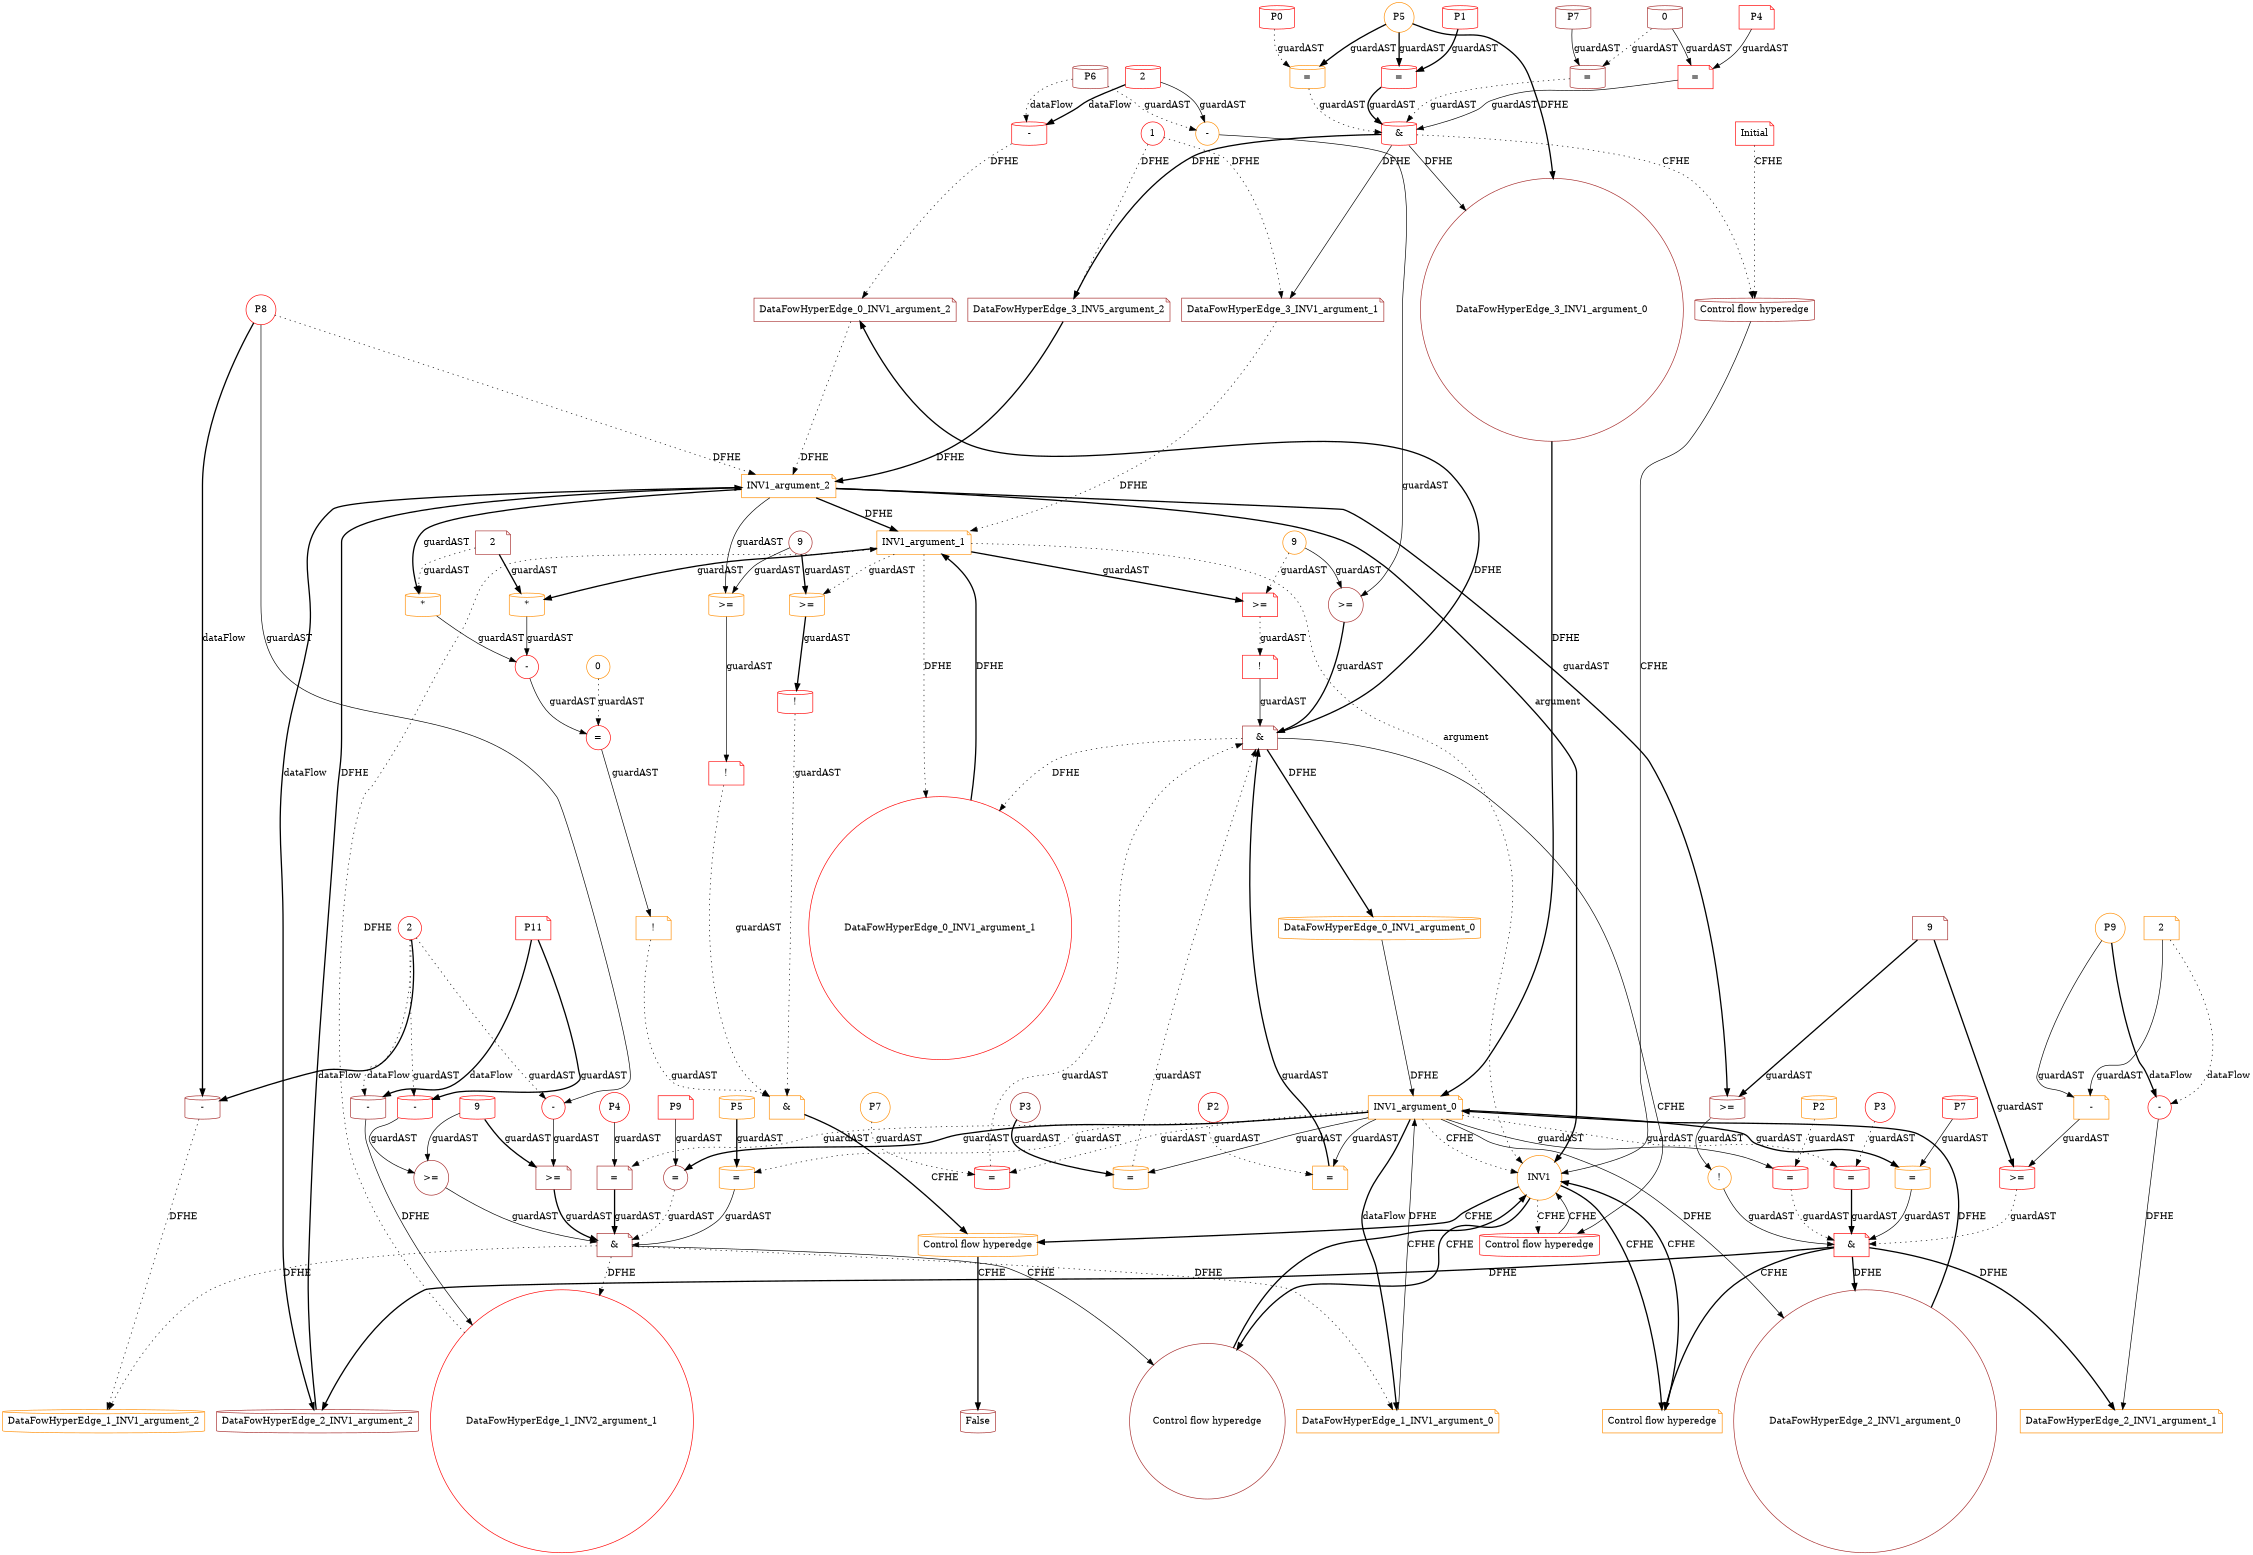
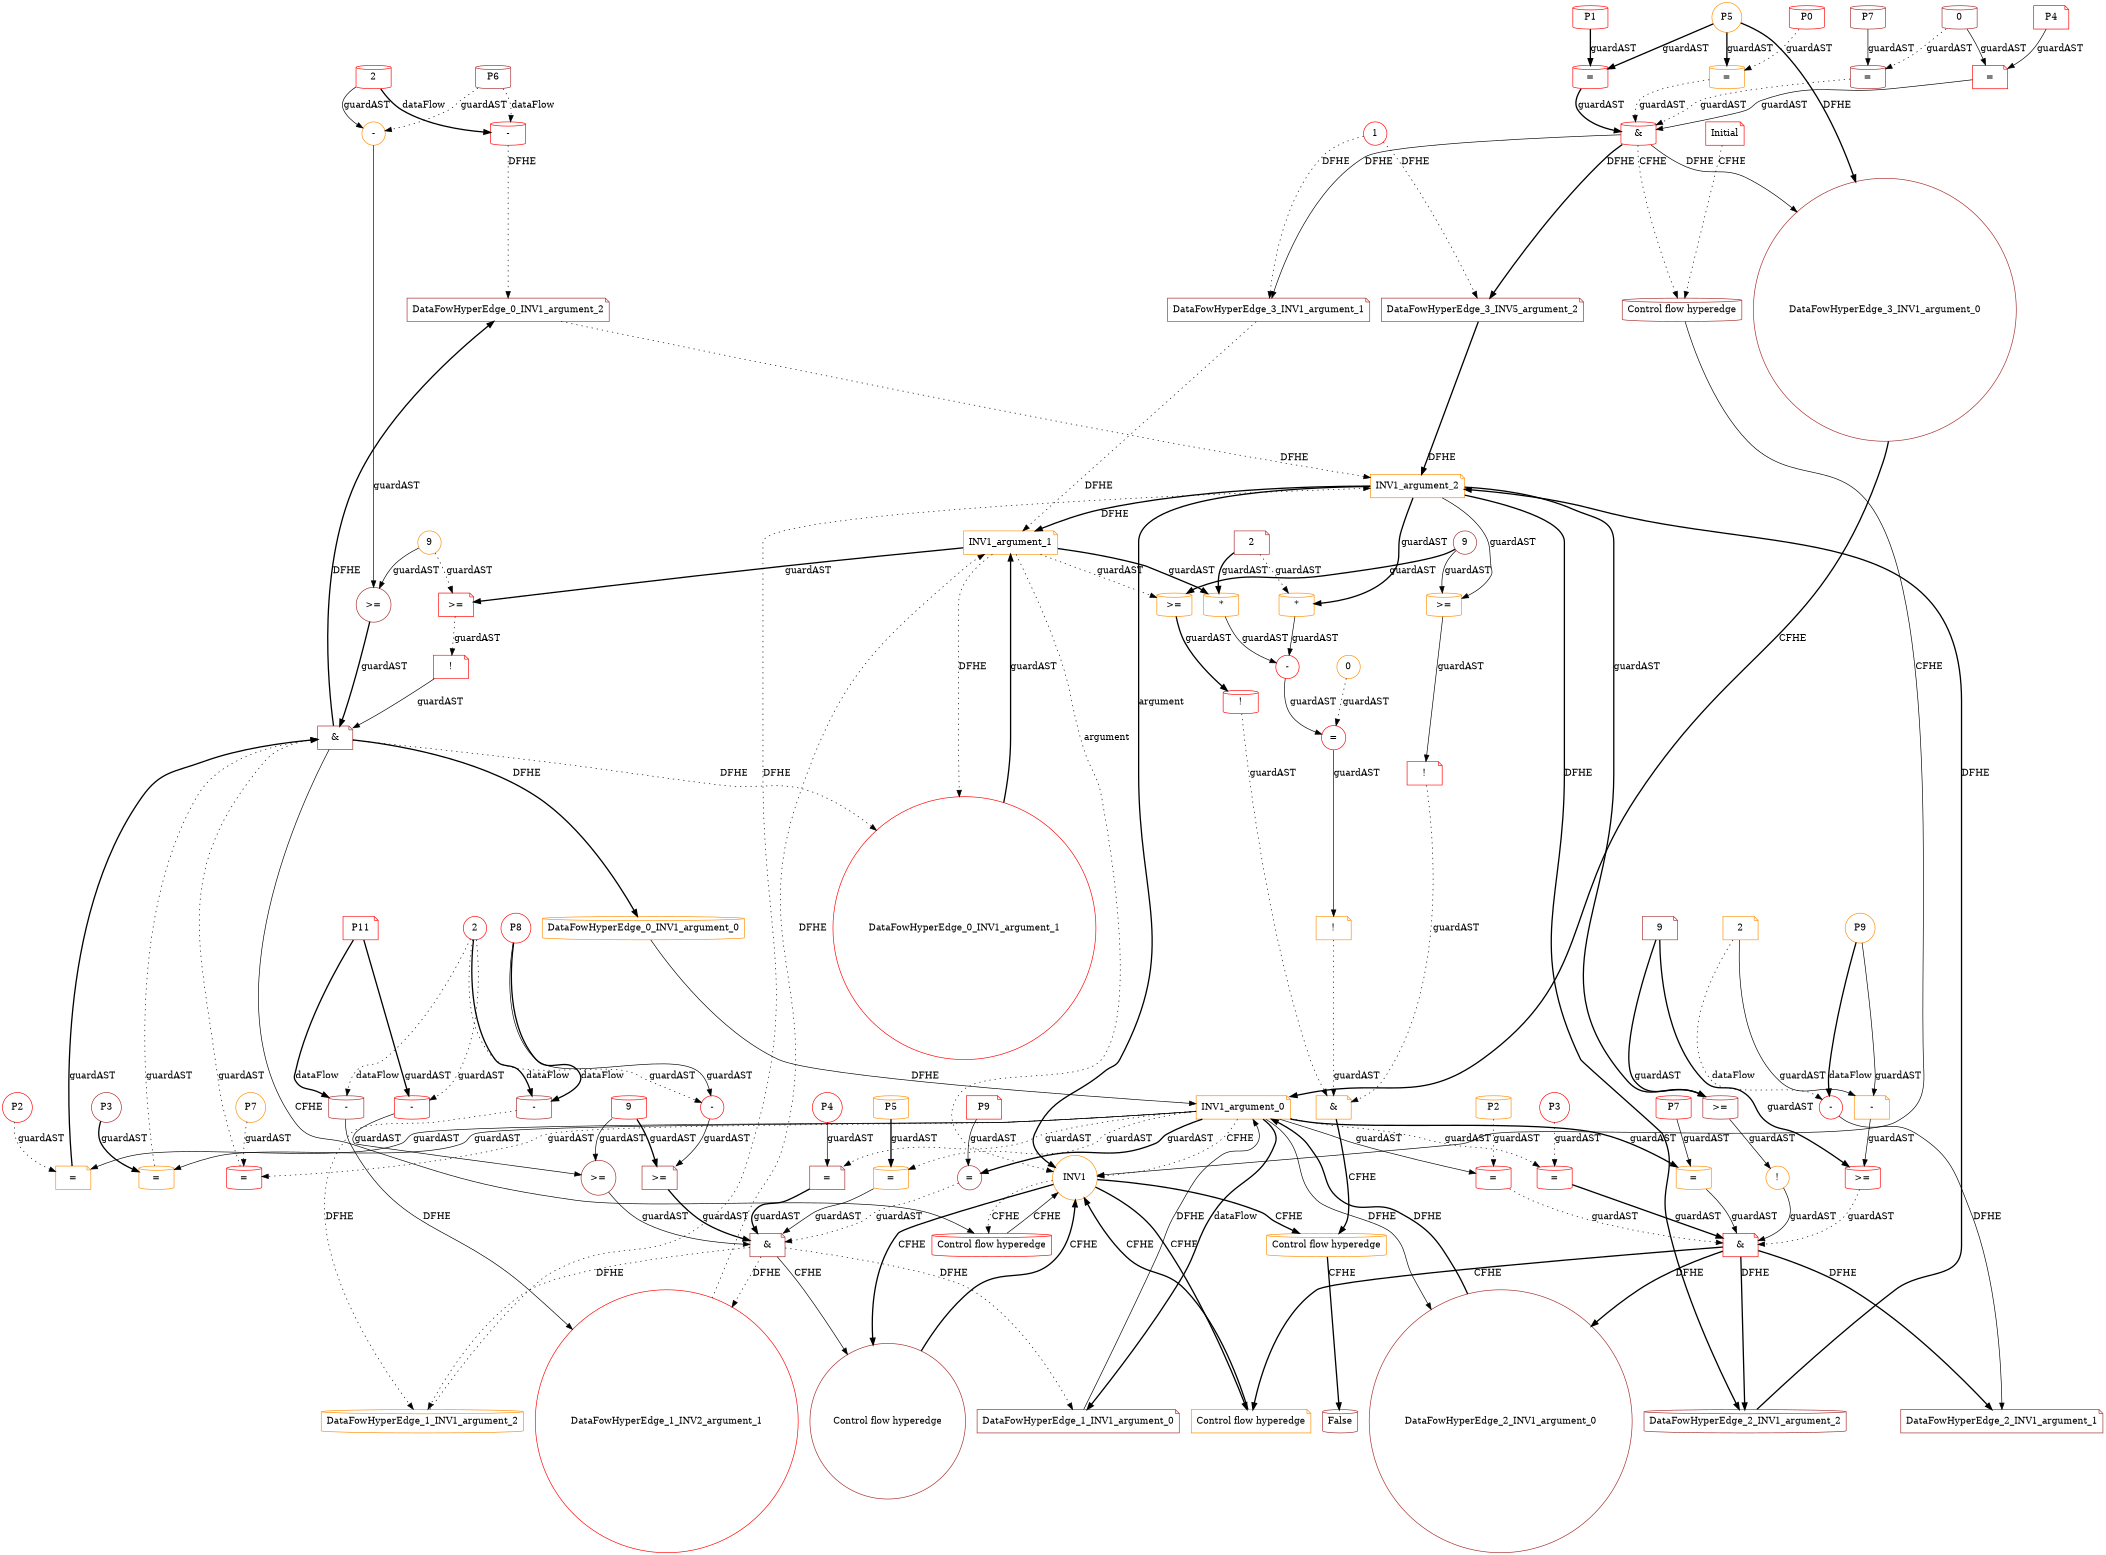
edge "P8" -> "INV1_argument_2": now "DataFowHyperEdge_1_INV1_argument_2" -> "INV1_argument_2"
edge "DataFowHyperEdge_3_INV1_argument_0" -> "INV1_argument_0": label "DFHE" -> "CFHE"
edge "DataFowHyperEdge_0_INV1_argument_1" -> "INV1_argument_1": label "DFHE" -> "guardAST"
edge "INV1_argument_2" -> "DataFowHyperEdge_2_INV1_argument_2": label "dataFlow" -> "DFHE"
node "DataFowHyperEdge_1_INV1_argument_0": color darkorange -> brown
node "DataFowHyperEdge_2_INV1_argument_1": color darkorange -> brown
